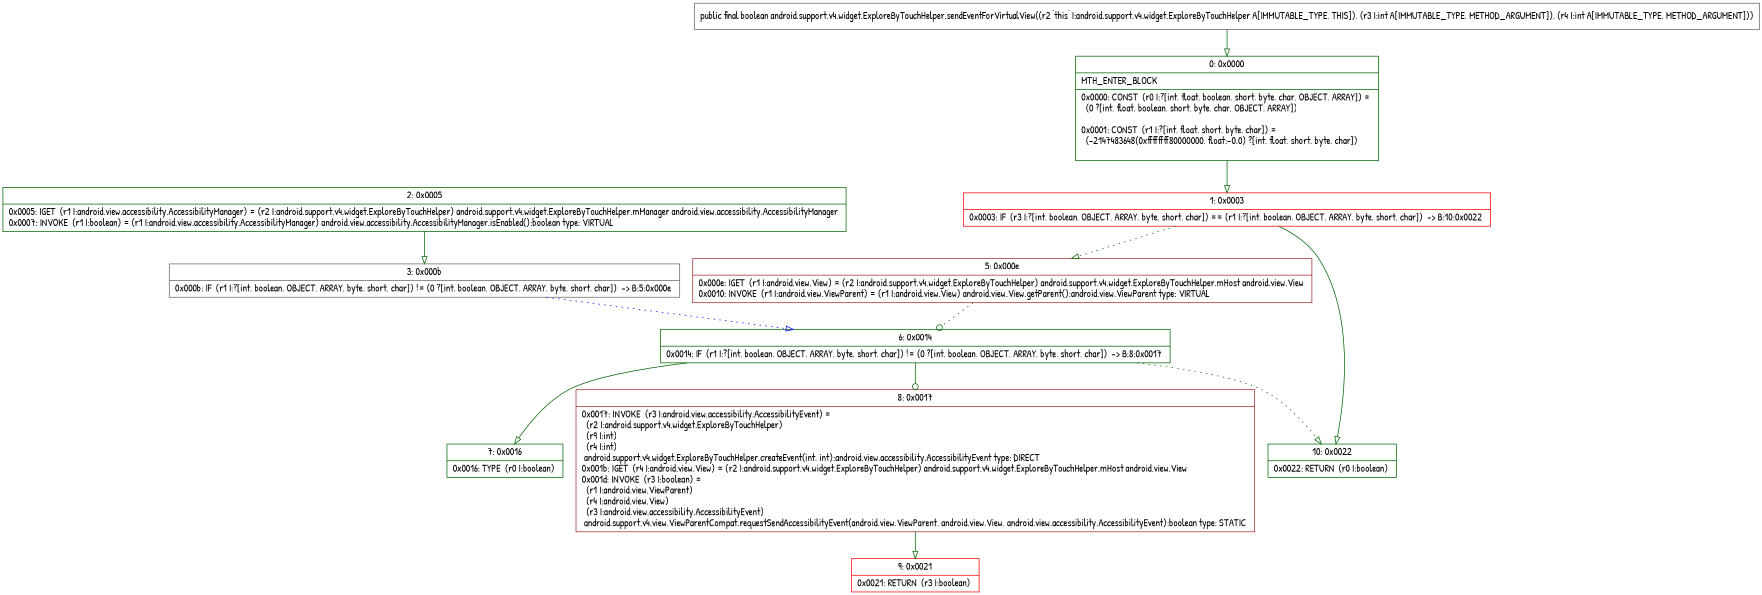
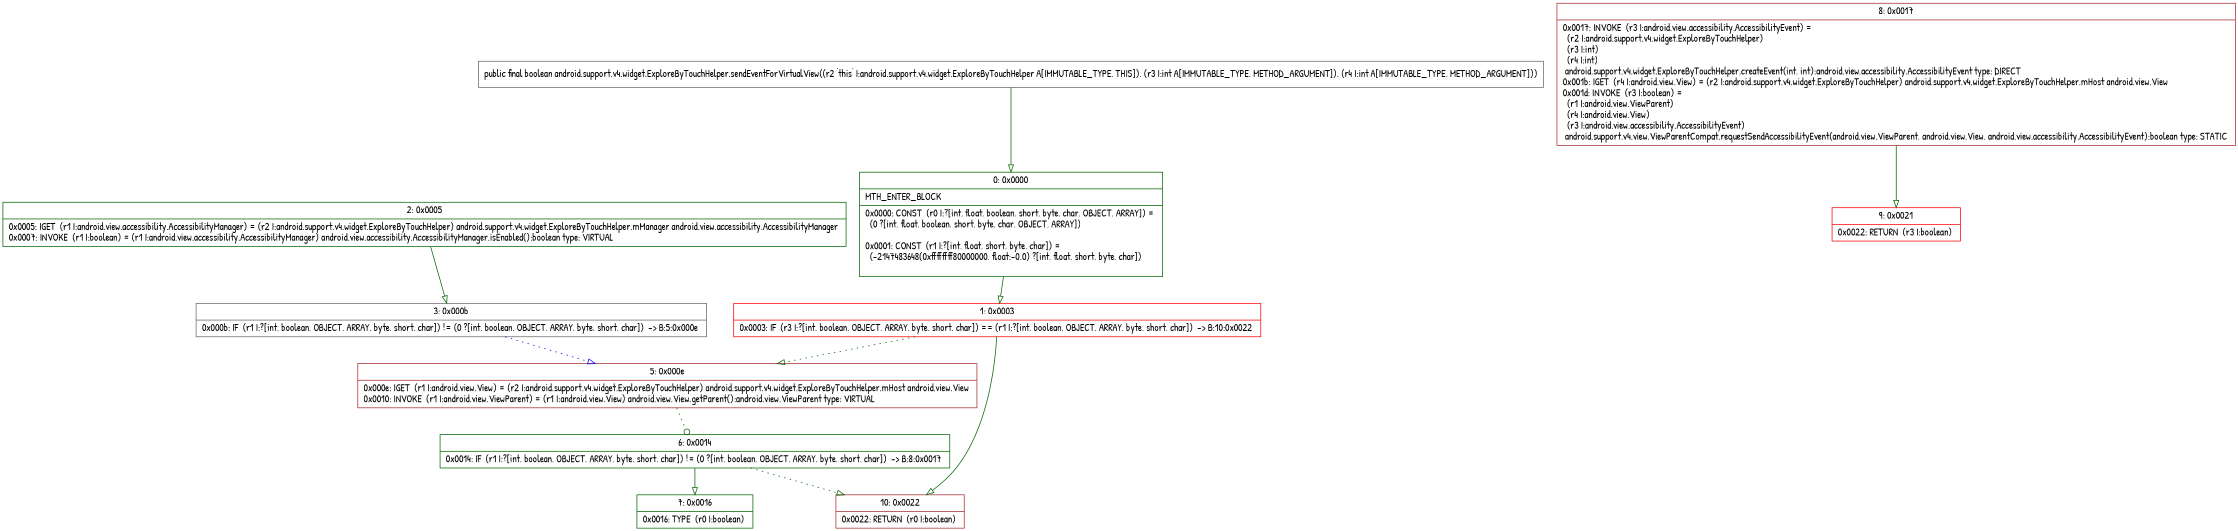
edge "3: 0x000b" -> "6: 0x0014": now "3: 0x000b" -> "5: 0x000e"
edge "6: 0x0014" -> "8: 0x0017": removed
node "8: 0x0017": text "(r9 I:int)" -> "(r3 I:int)"
node "10: 0x0022": color darkgreen -> brown
node "9: 0x0021": text "0x0021: RETURN  (r3 I:boolean)" -> "0x0022: RETURN  (r3 I:boolean)"
